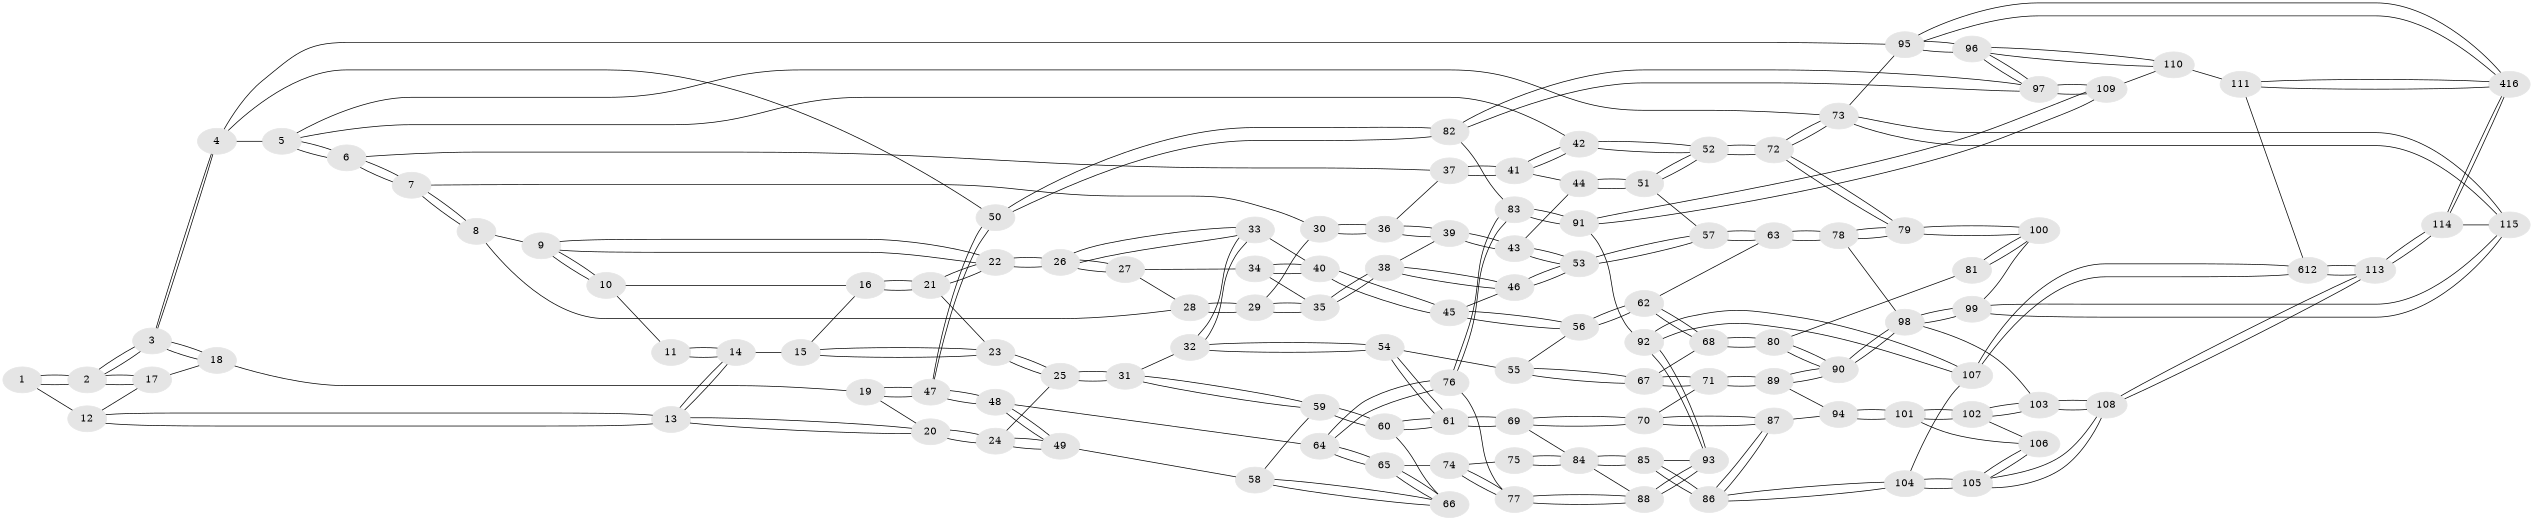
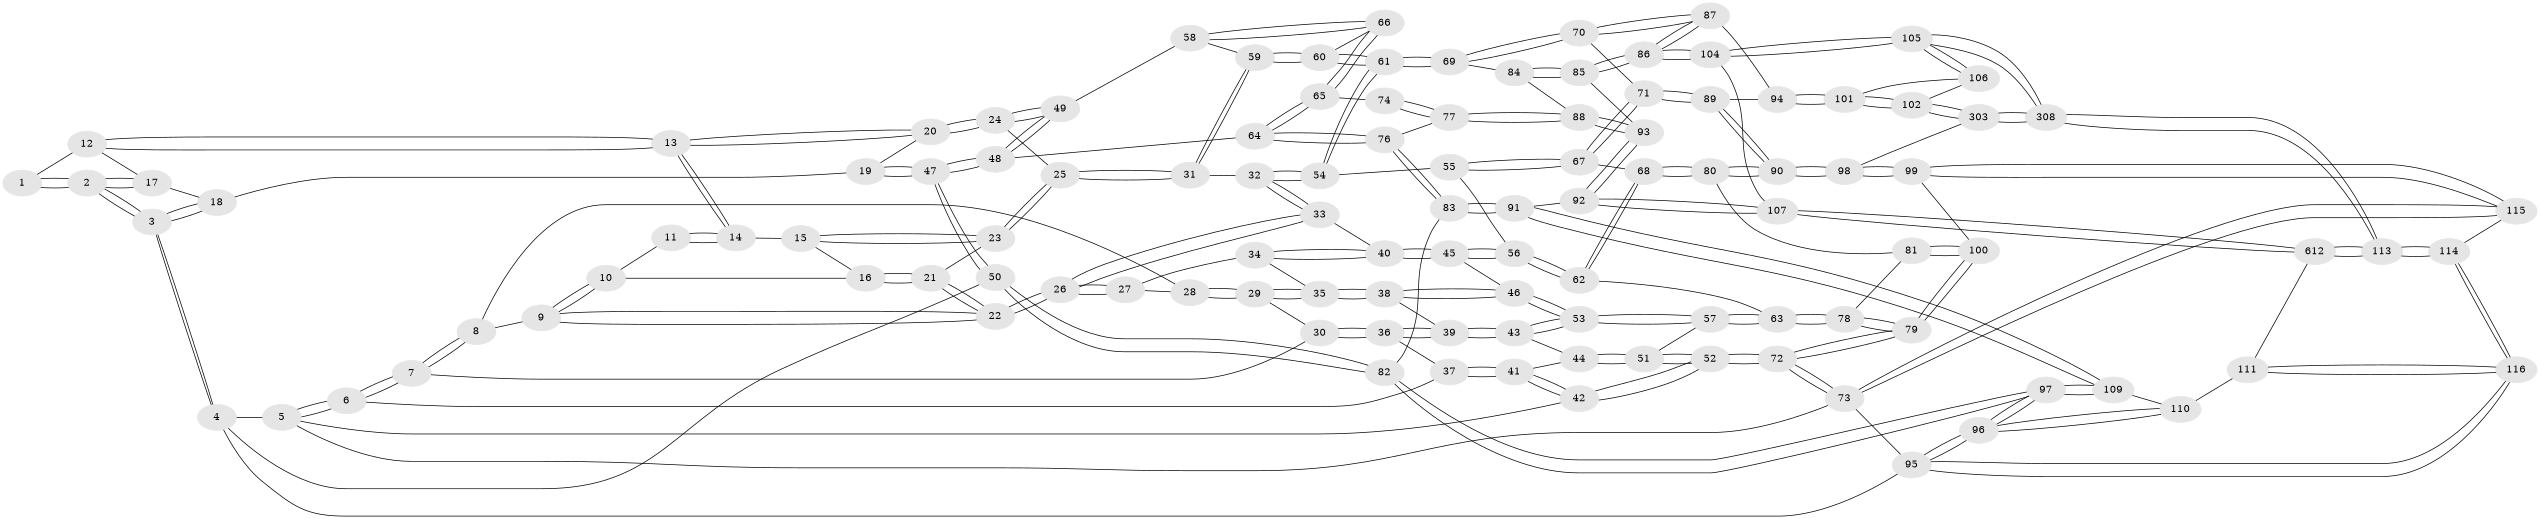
node "416": label "416" -> "116"
edge "78" -- "98": now "78" -- "81"
node "103": label "103" -> "303"
node "108": label "108" -> "308"
node "75": removed
